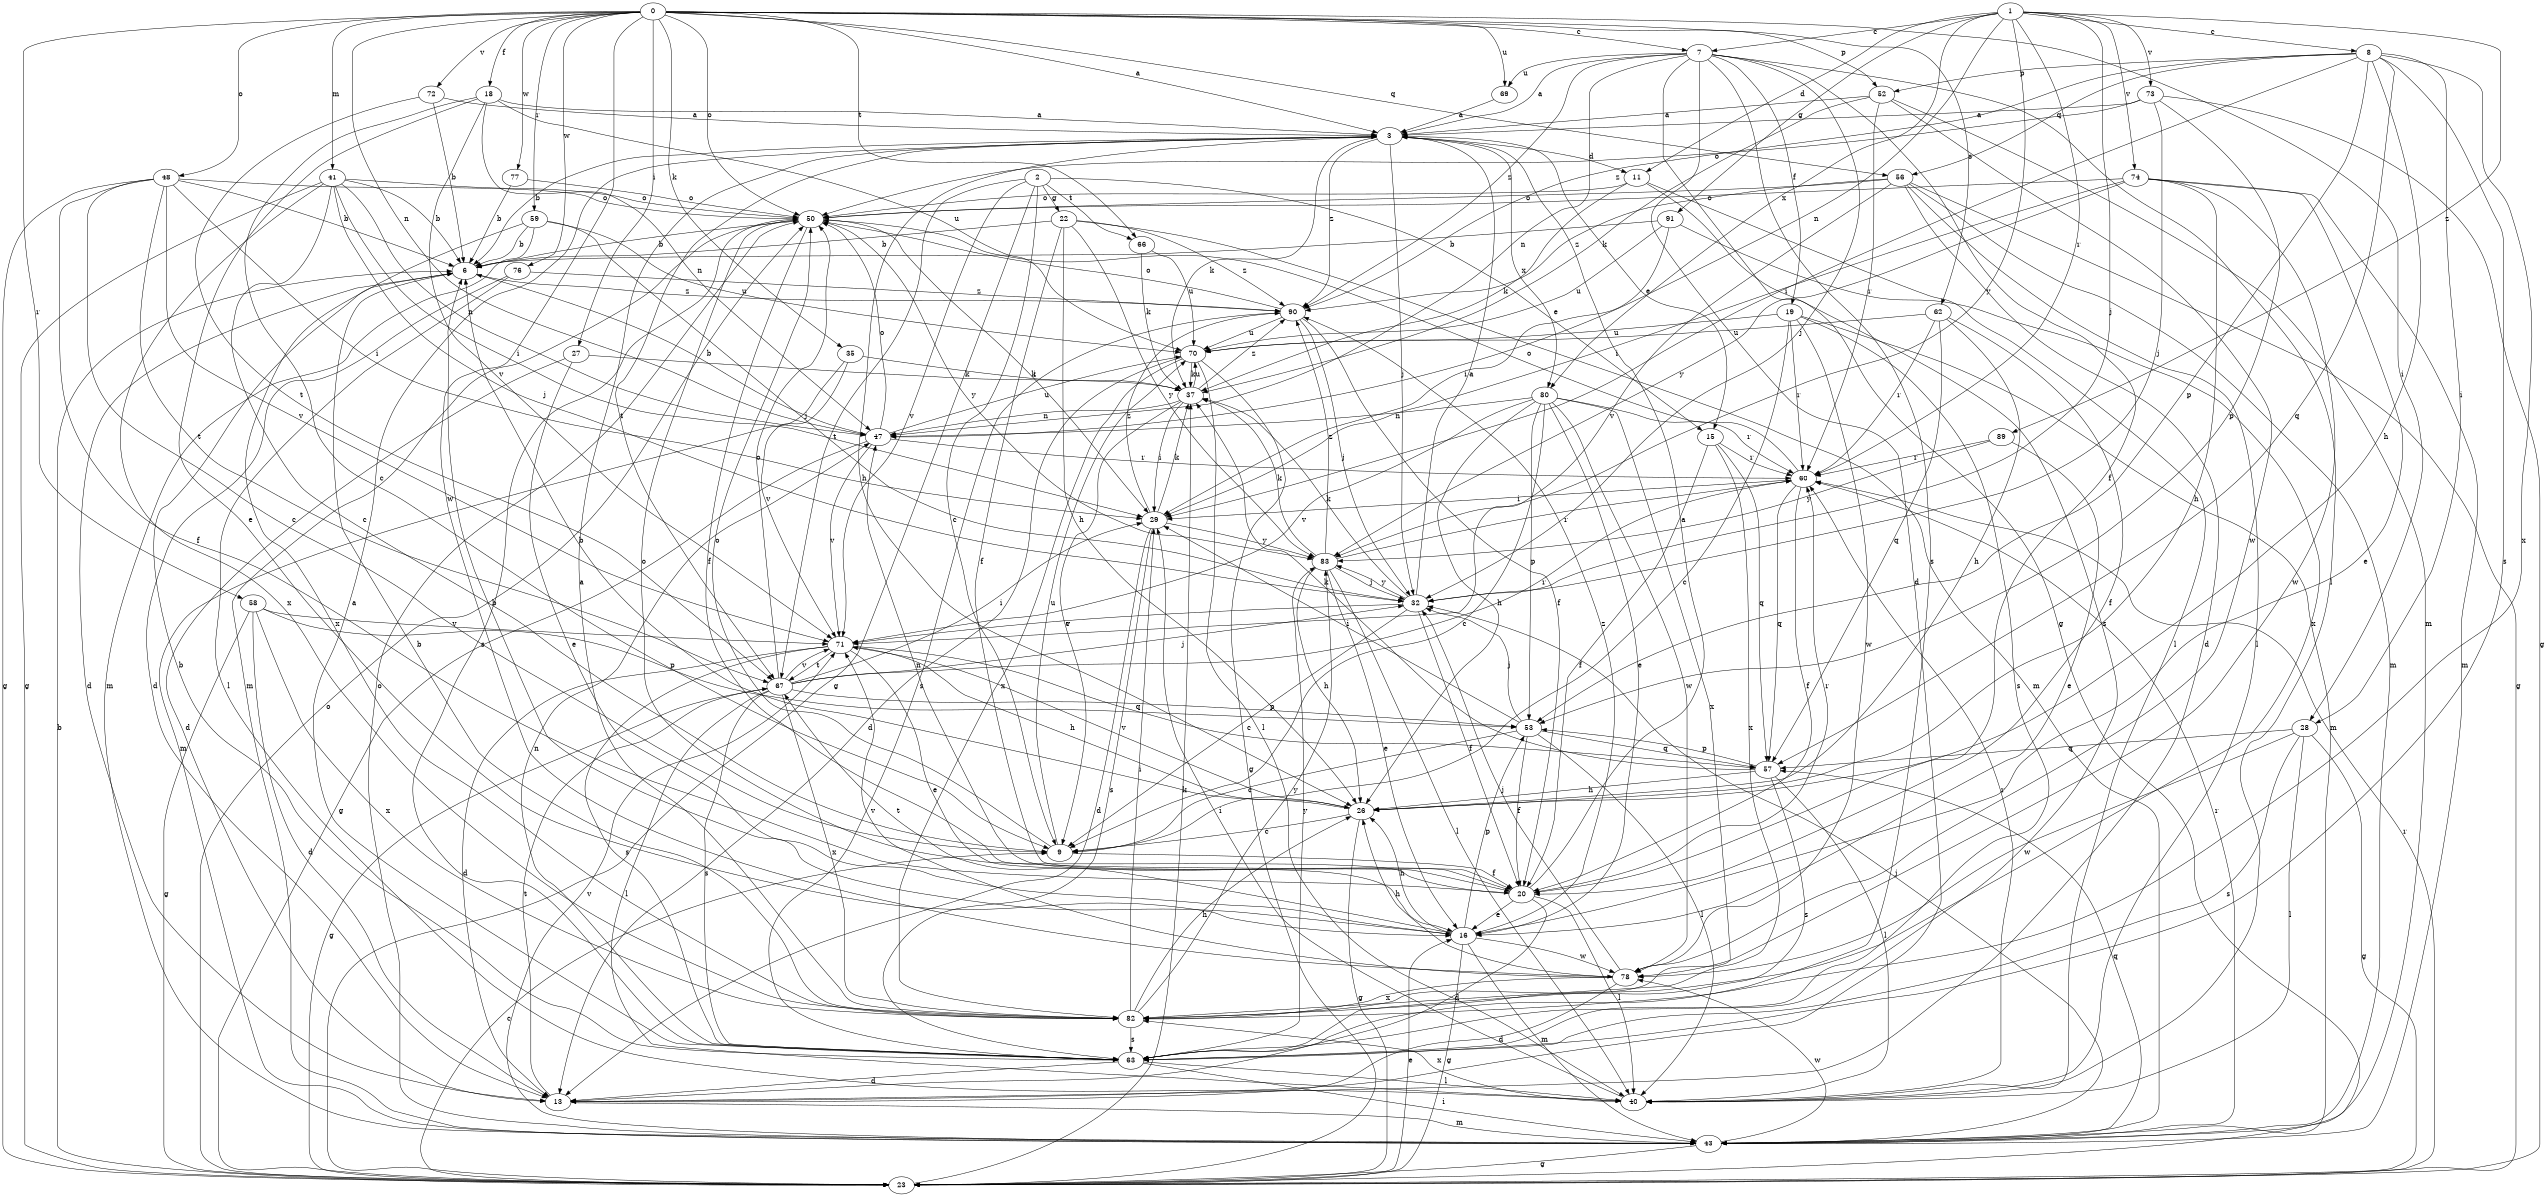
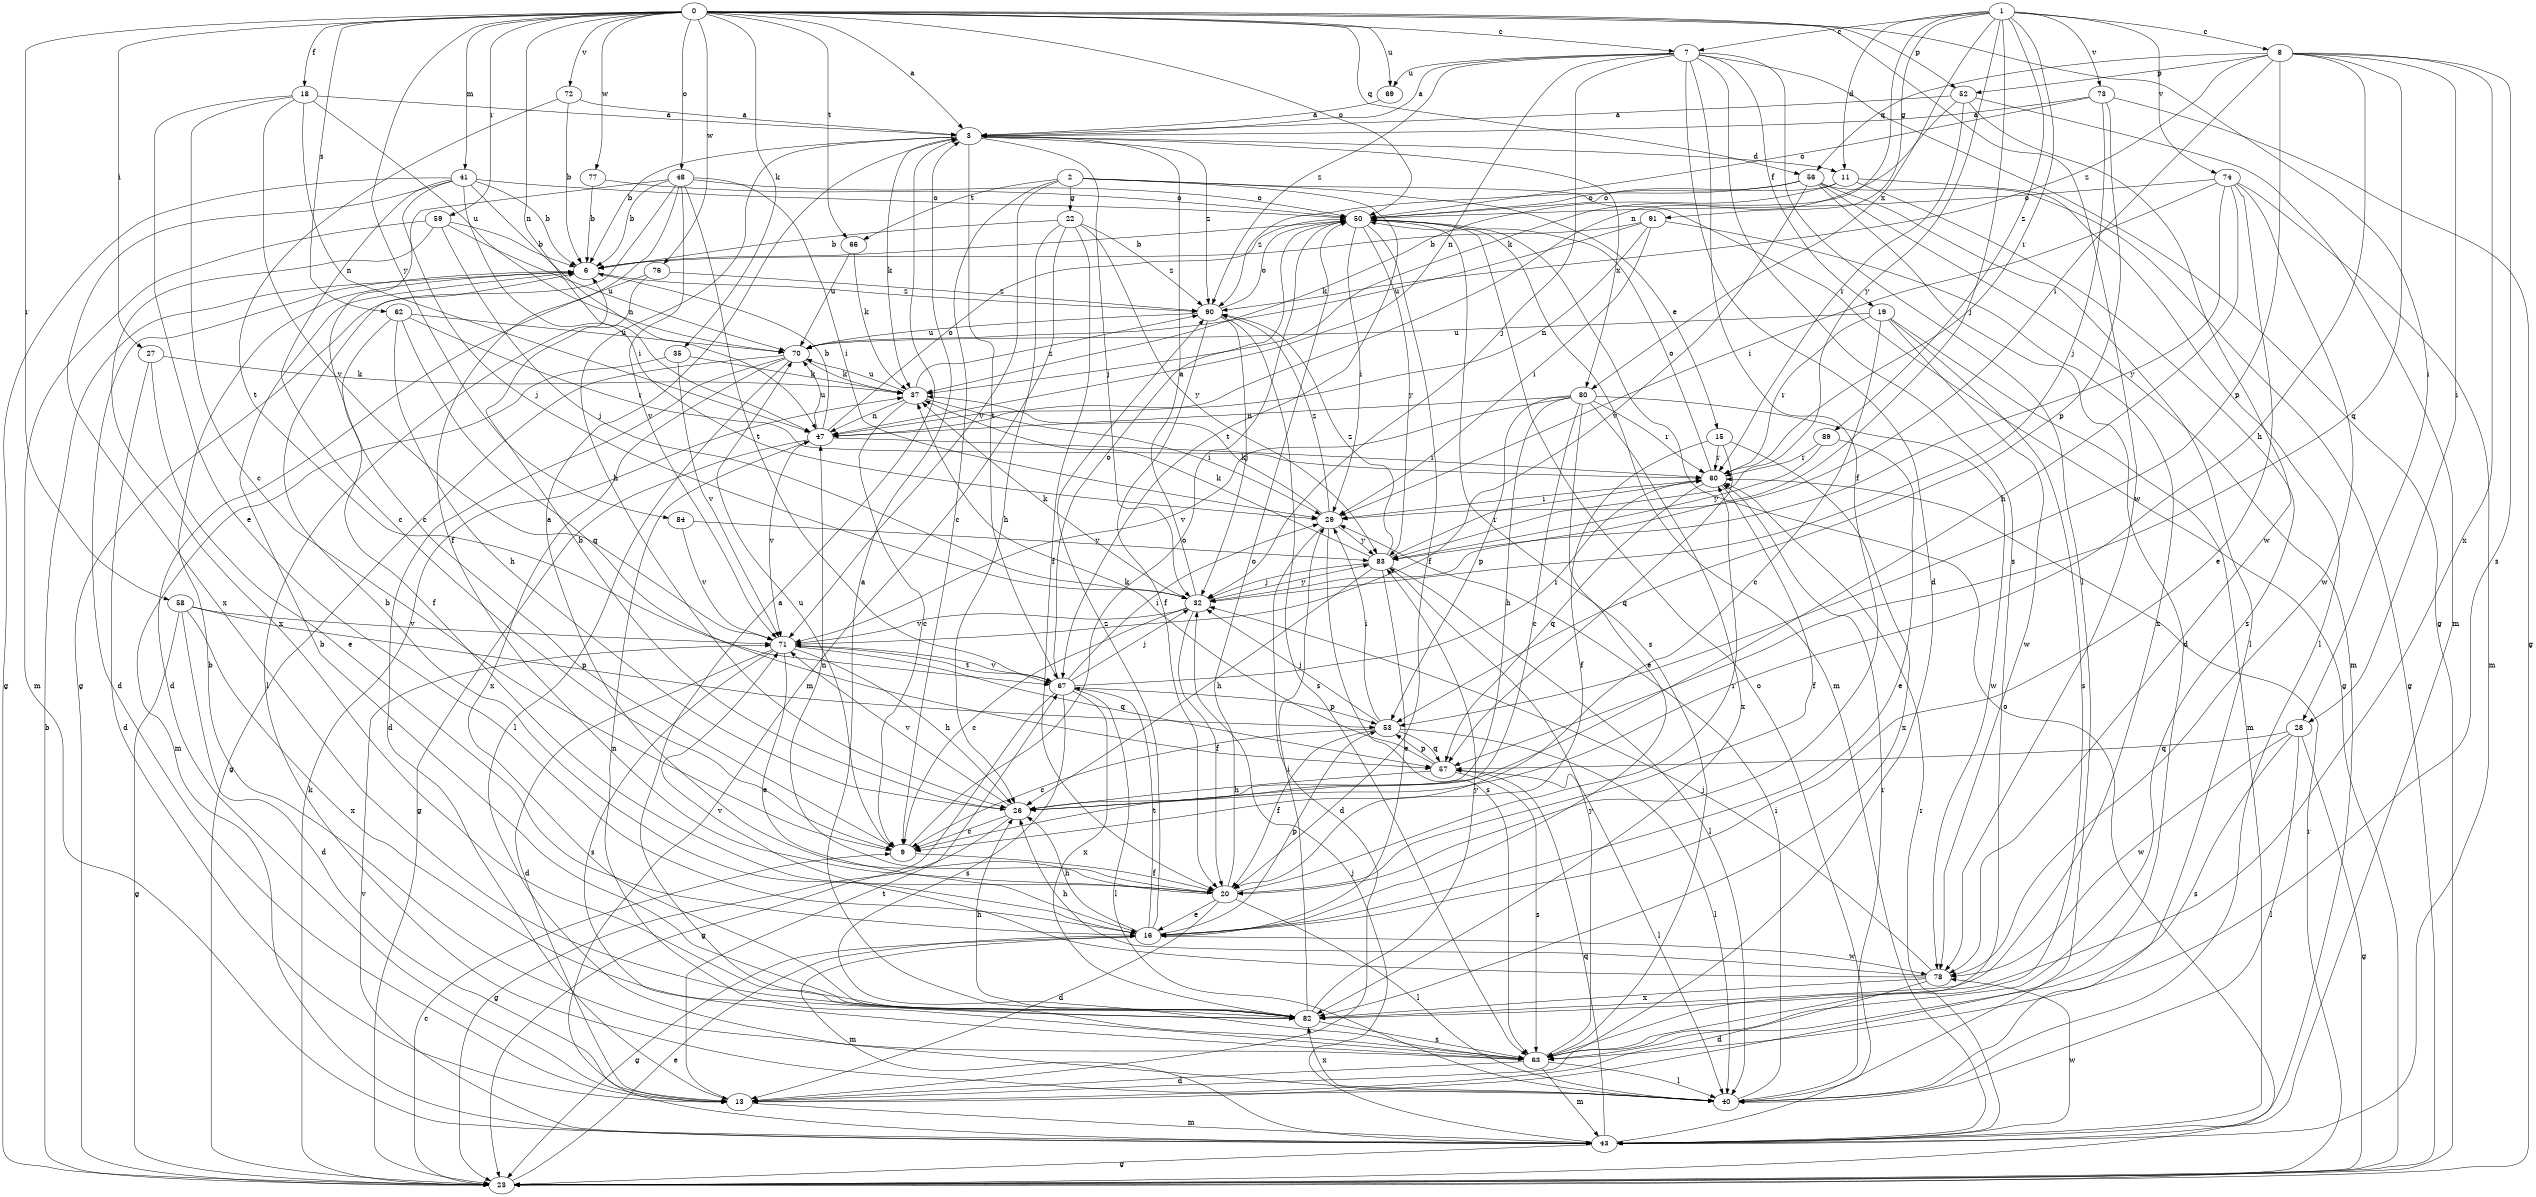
edge "3" -> "15": removed, label "e"
edge "91" -> "47": added, label "n"
node "84": added
edge "63" -> "43": label "i" -> "m"
